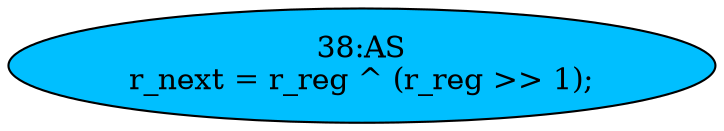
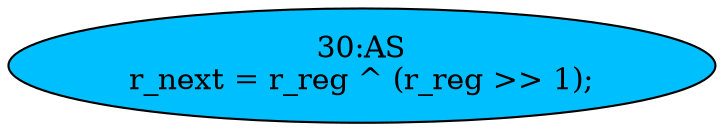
node "38:AS r_next = r_reg ^ (r_reg >> 1);": label "38:AS r_next = r_reg ^ (r_reg >> 1);" -> "30:AS r_next = r_reg ^ (r_reg >> 1);"
